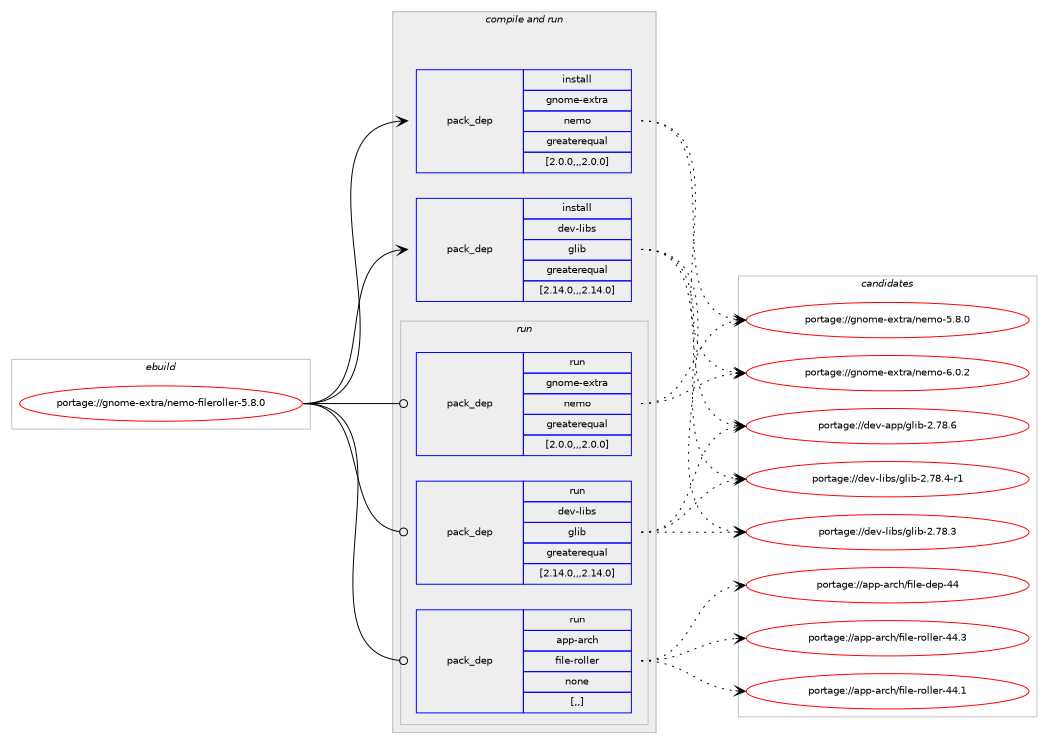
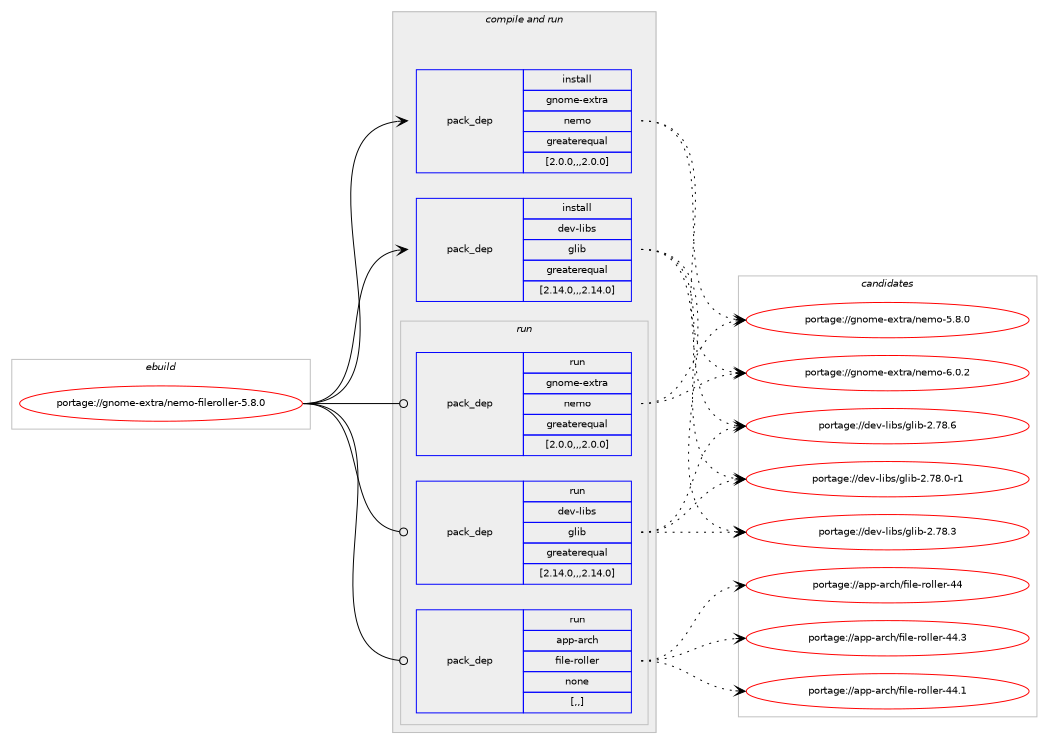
node "portage://dev-app/glib-2.78.6": label "portage://dev-app/glib-2.78.6" -> "portage://dev-libs/glib-2.78.6"
node "portage://dev-libs/glib-2.78.4-r1": label "portage://dev-libs/glib-2.78.4-r1" -> "portage://dev-libs/glib-2.78.0-r1"
node "portage://app-arch/file-dep-44": label "portage://app-arch/file-dep-44" -> "portage://app-arch/file-roller-44"
